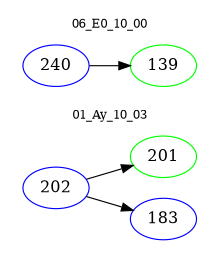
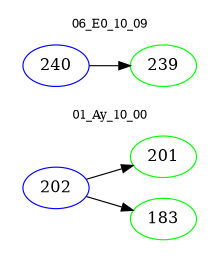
cluster "06_E0_10_00": label "06_E0_10_00" -> "06_E0_10_09"
node "139": label "139" -> "239"
cluster "01_Ay_10_03": label "01_Ay_10_03" -> "01_Ay_10_00"
node "183": color blue -> green
